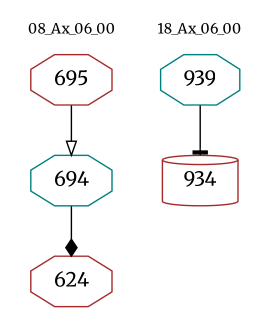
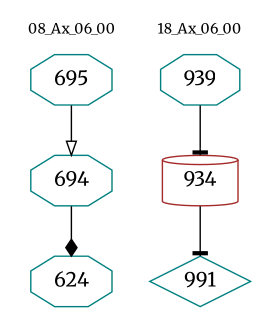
node "695": color brown -> teal
node "624": color brown -> teal
node "991": added
